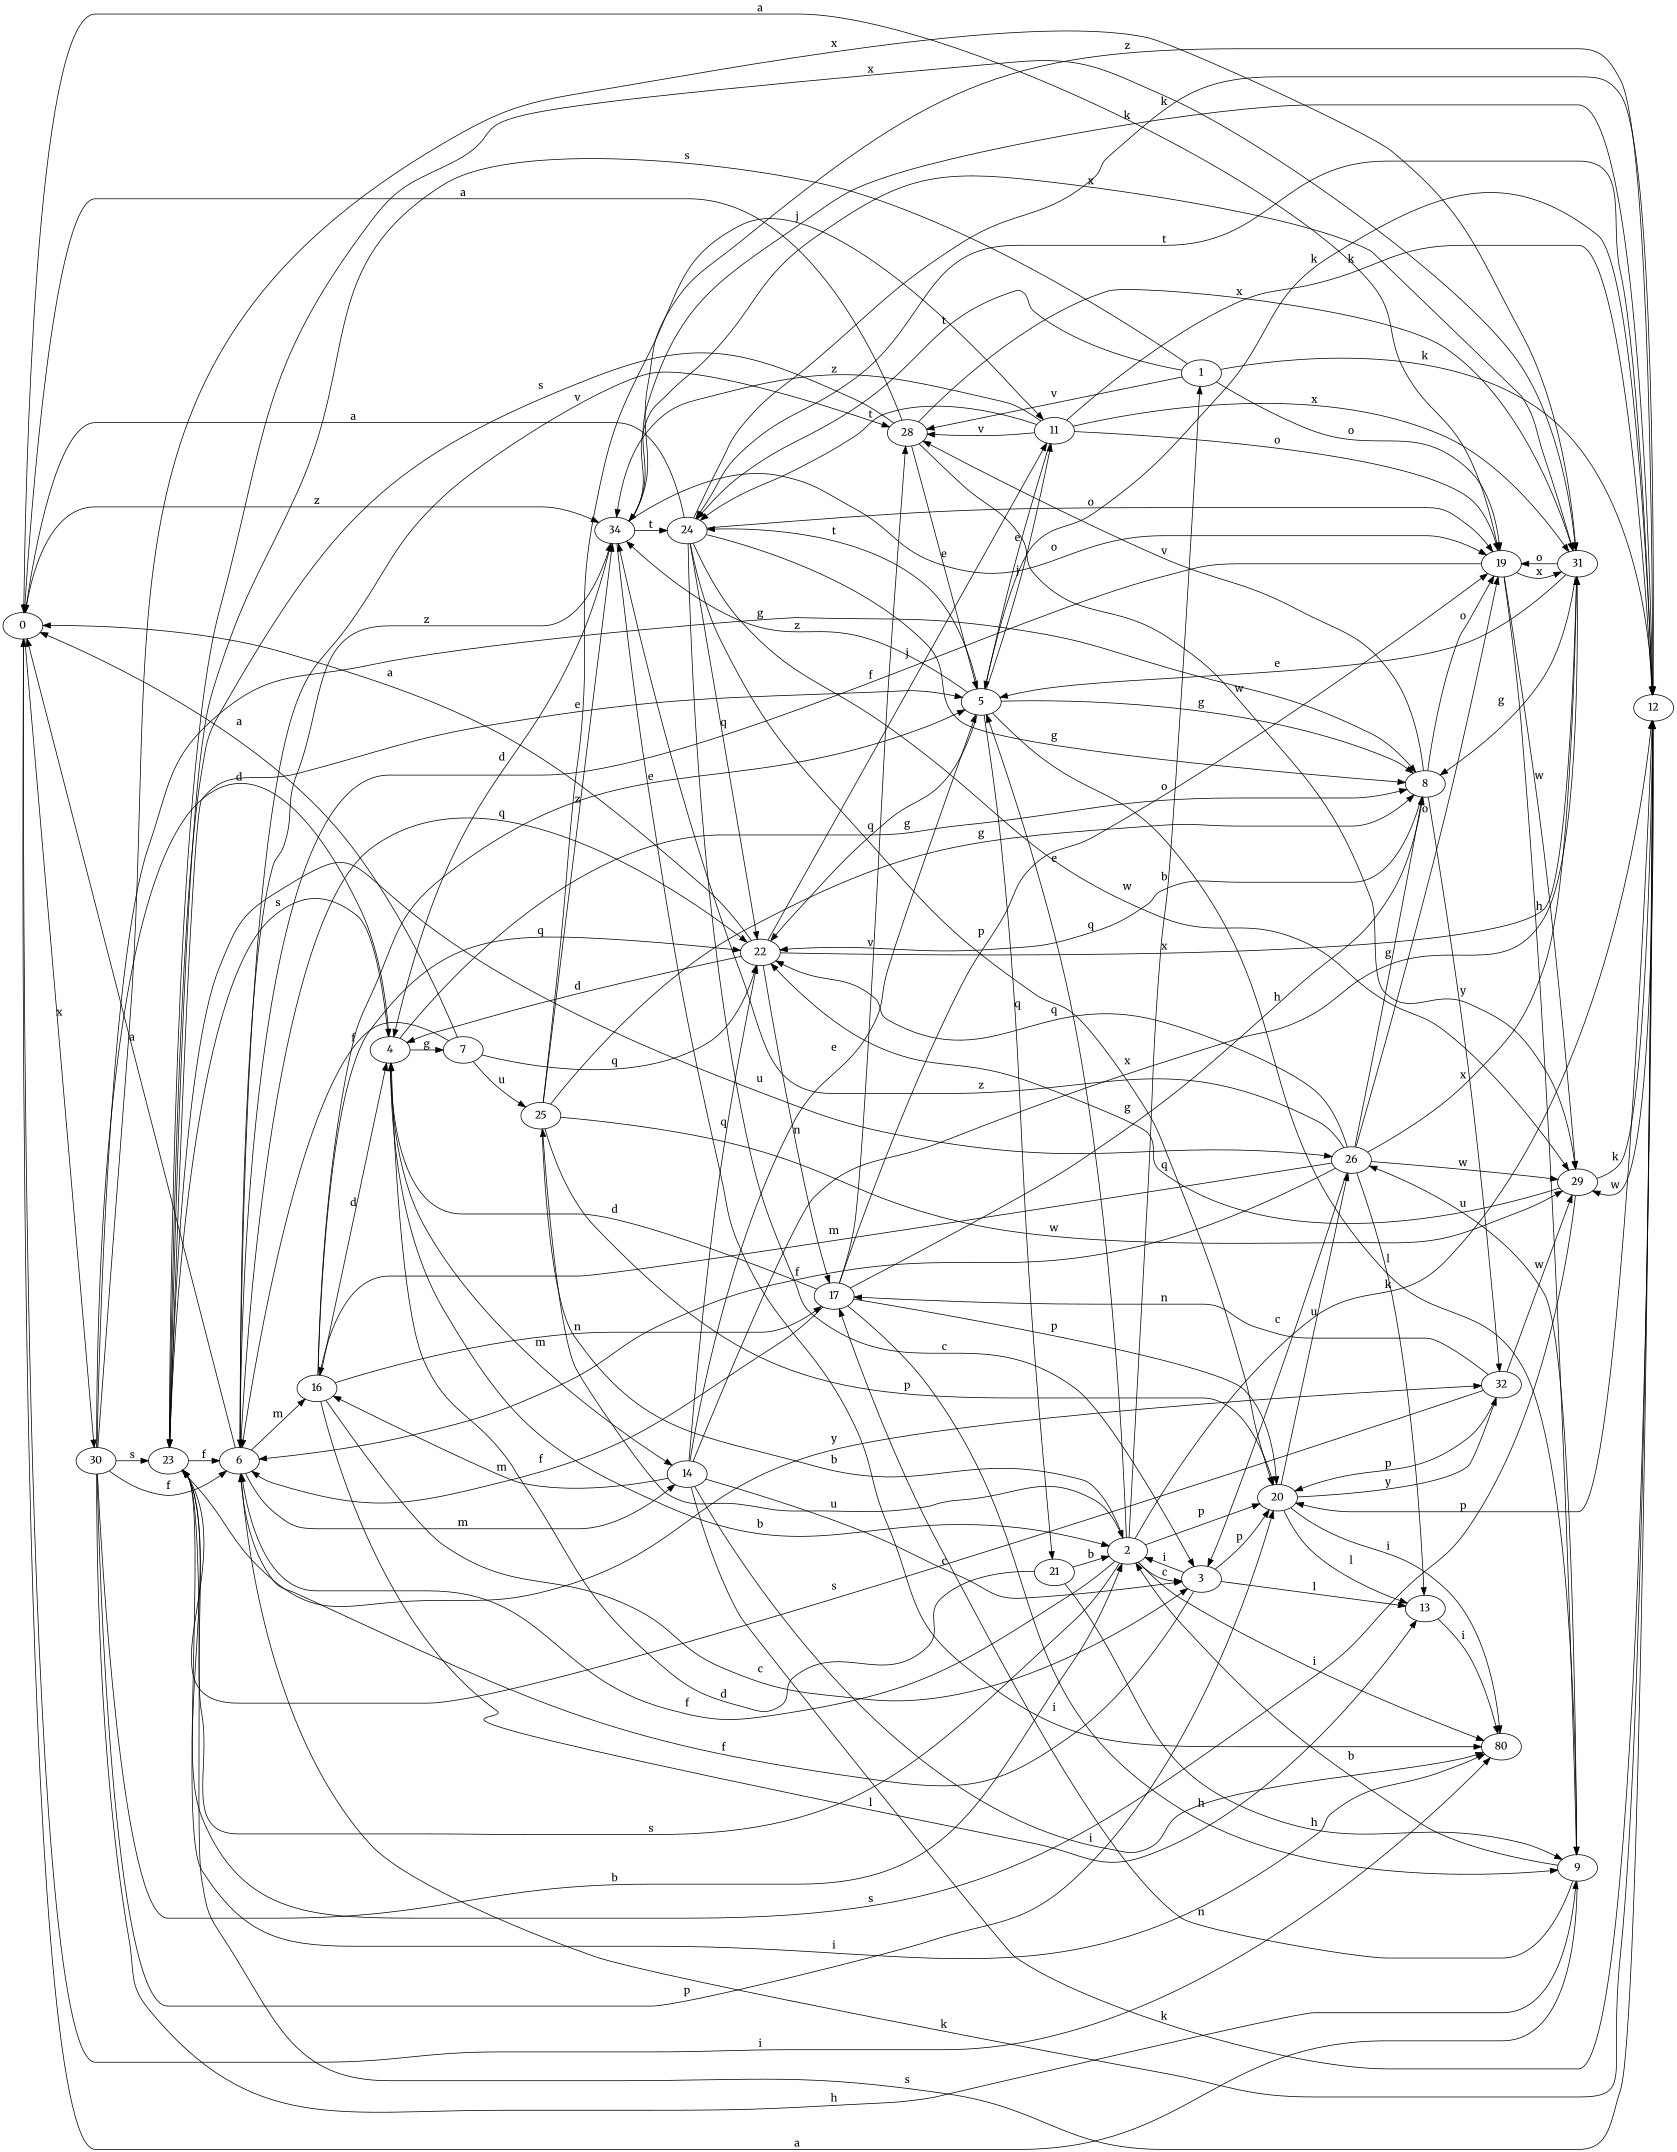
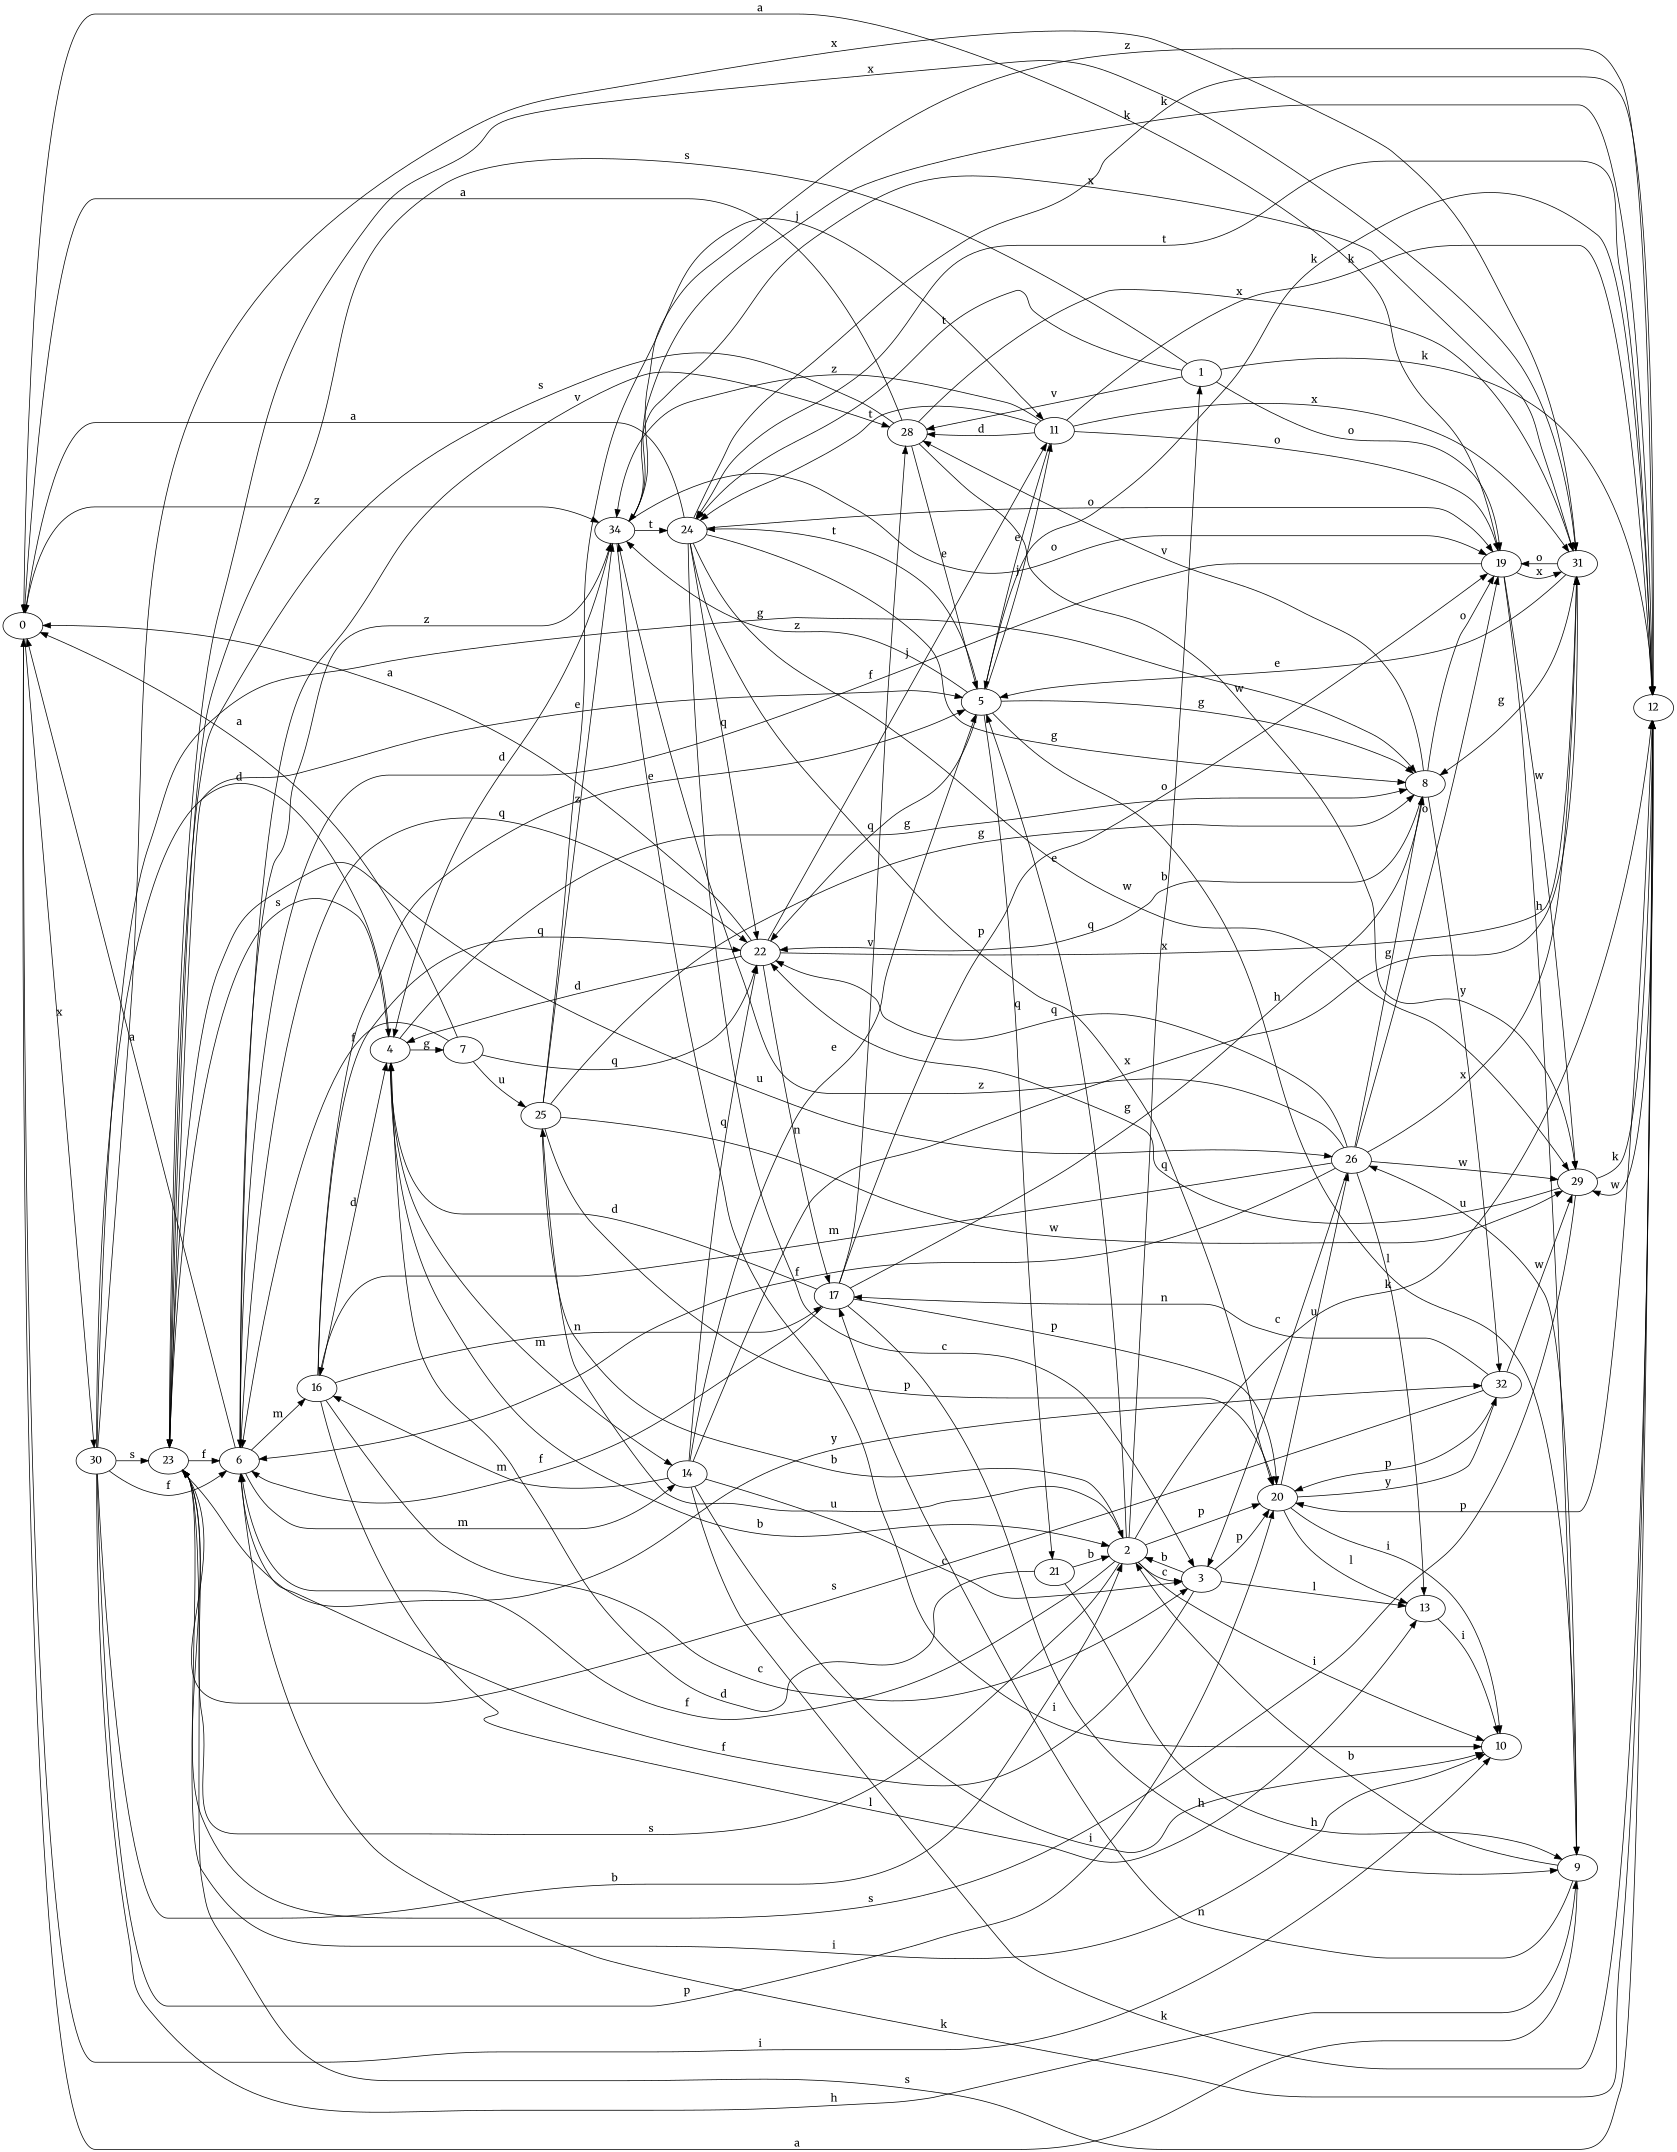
edge "11" -> "28": label "v" -> "d"
edge "3" -> "2": label "i" -> "b"
node "80": label "80" -> "10"
